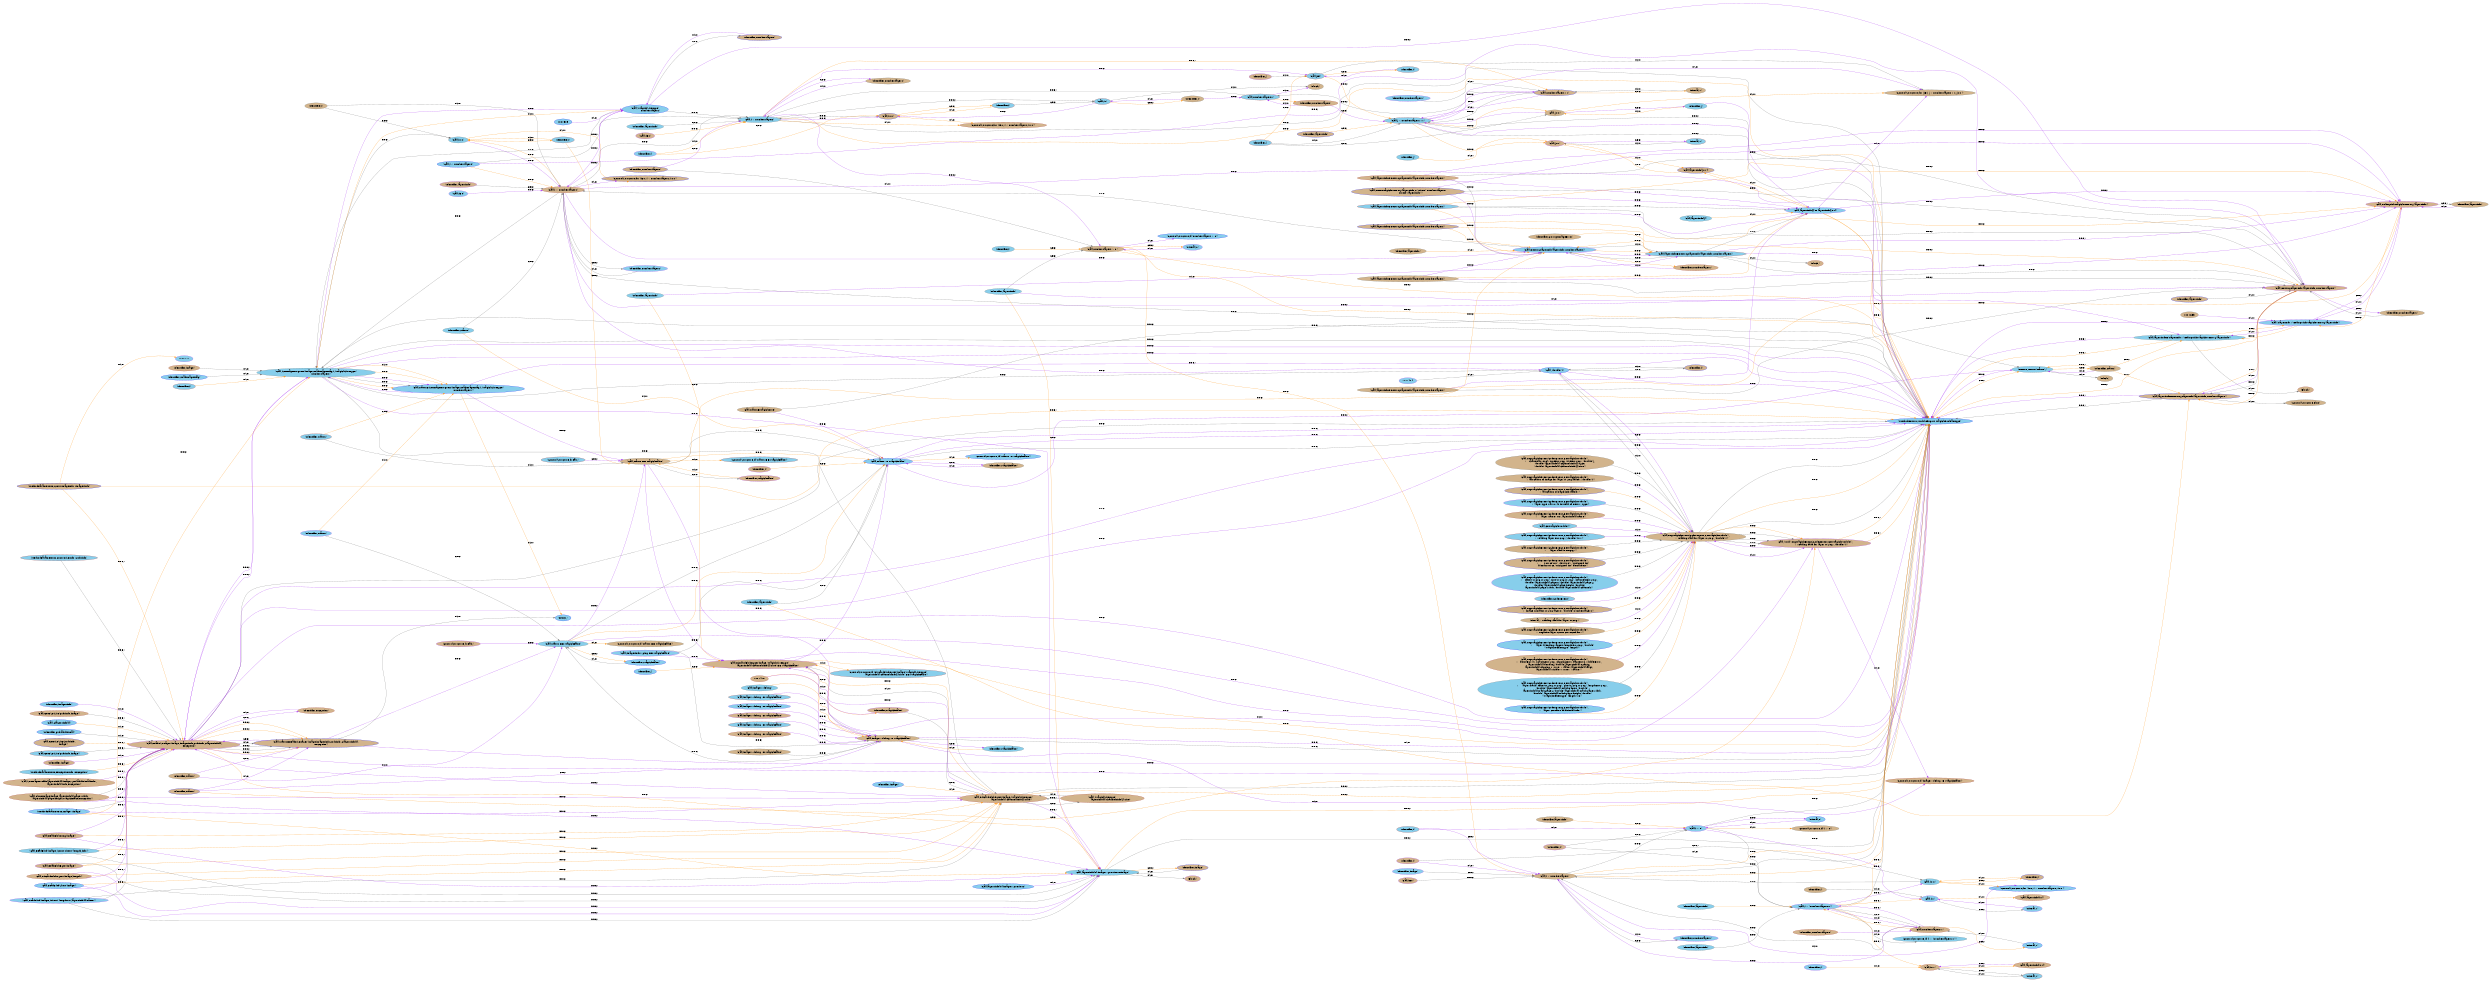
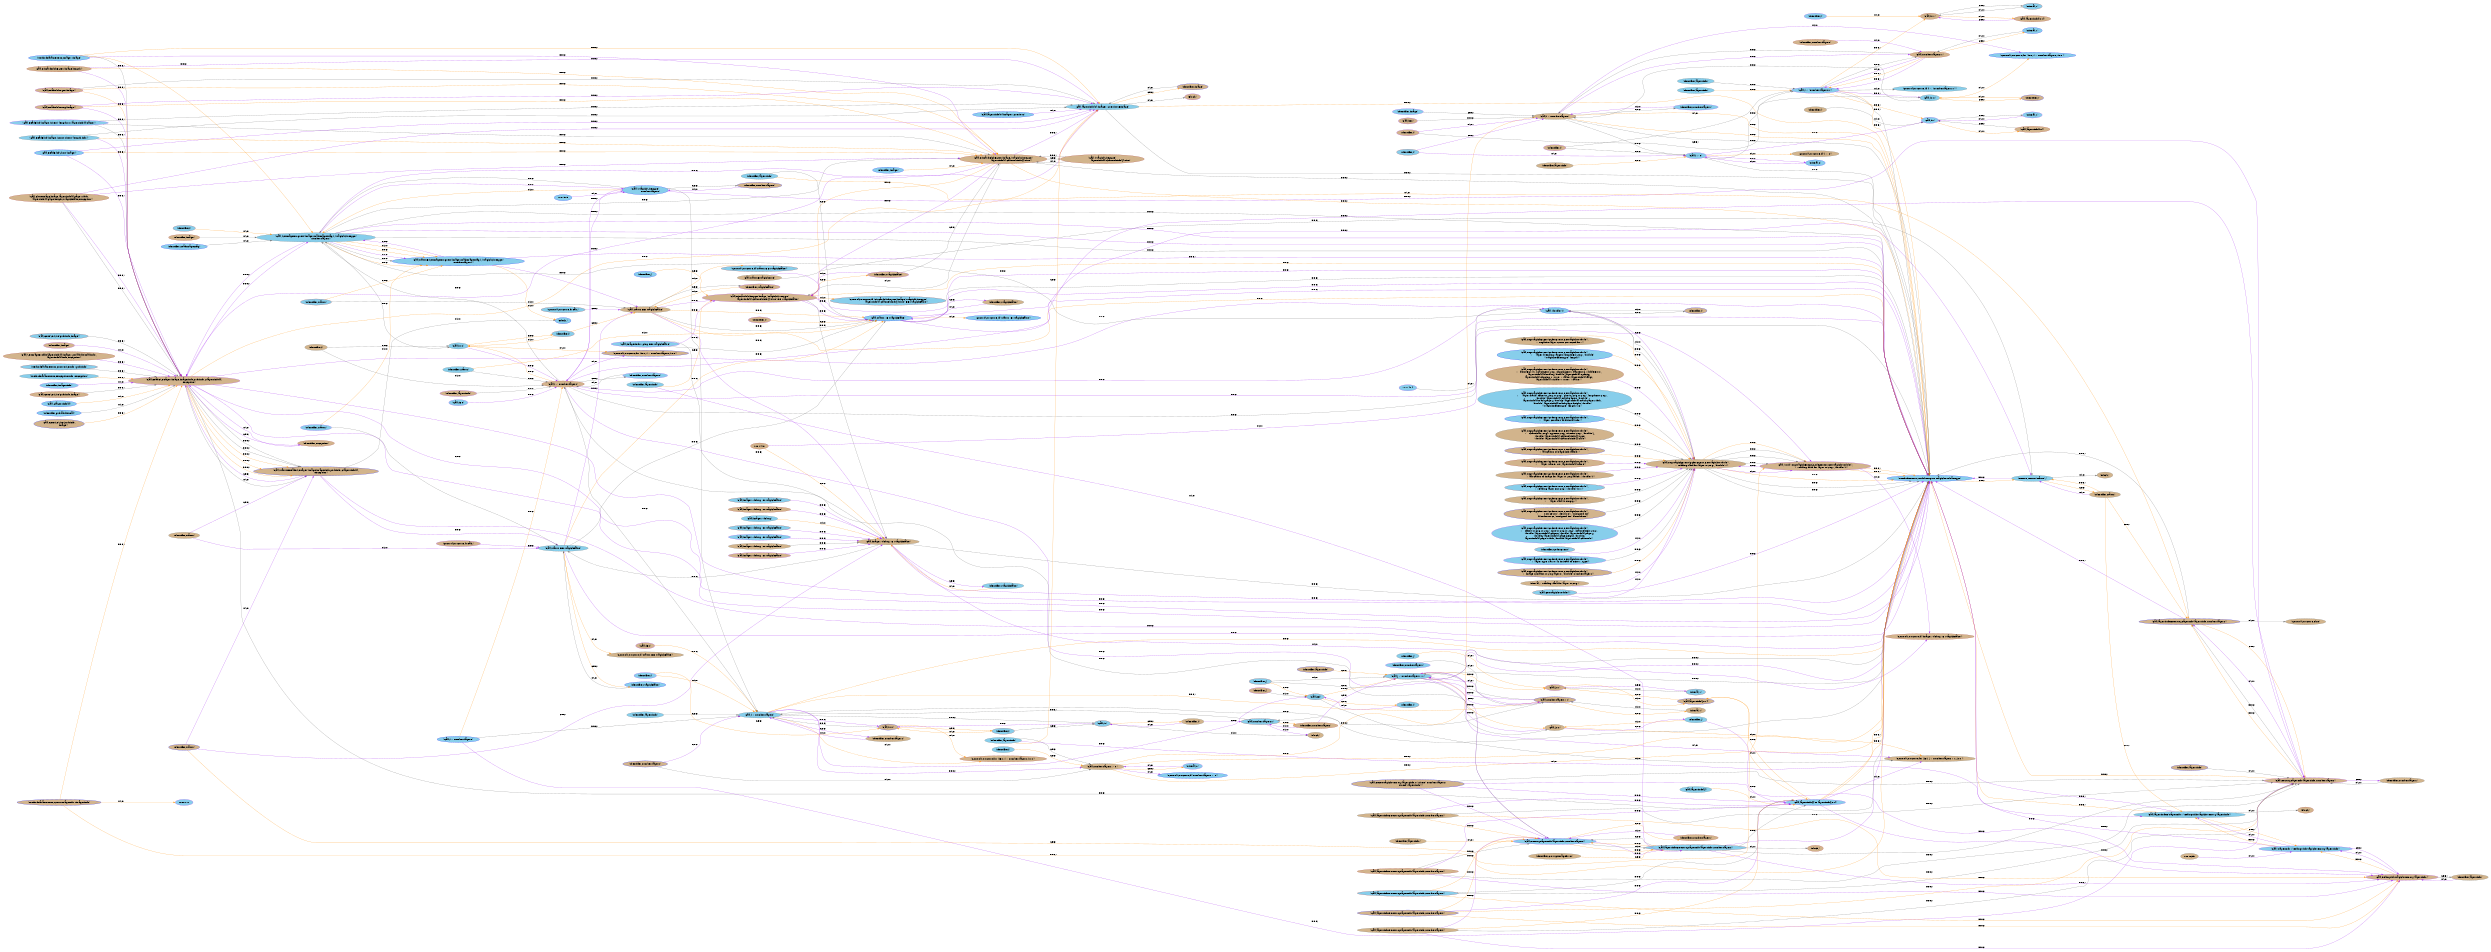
edge "(Call,layer_info[i-1])" -> "(Call,i-1)": added, label "CFG:"
edge "(Call,(double) i)" -> "(MethodReturn,ModuleExport MagickBooleanType)": now "(Call,GetMagickModule())" -> "(MethodReturn,ModuleExport MagickBooleanType)"
